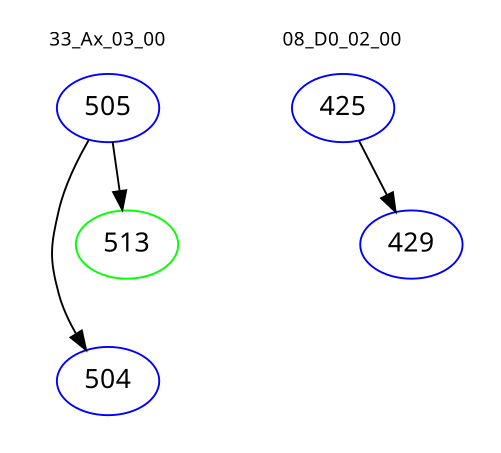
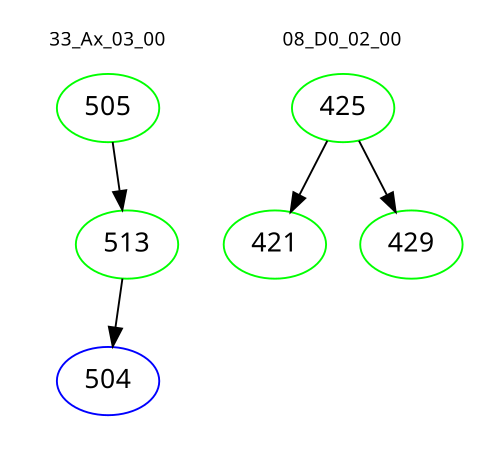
node "505": color blue -> green
node "425": color blue -> green
edge "505" -> "504": now "513" -> "504"
node "421": added
node "429": color blue -> green
